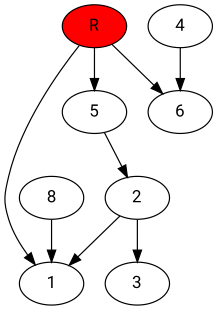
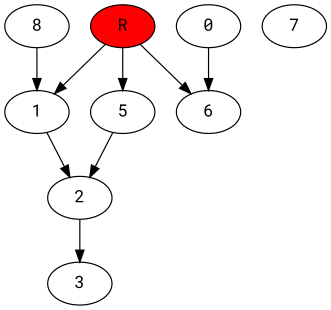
node "4": label "4" -> "0"
node "7": added
edge "2" -> "1": reversed
